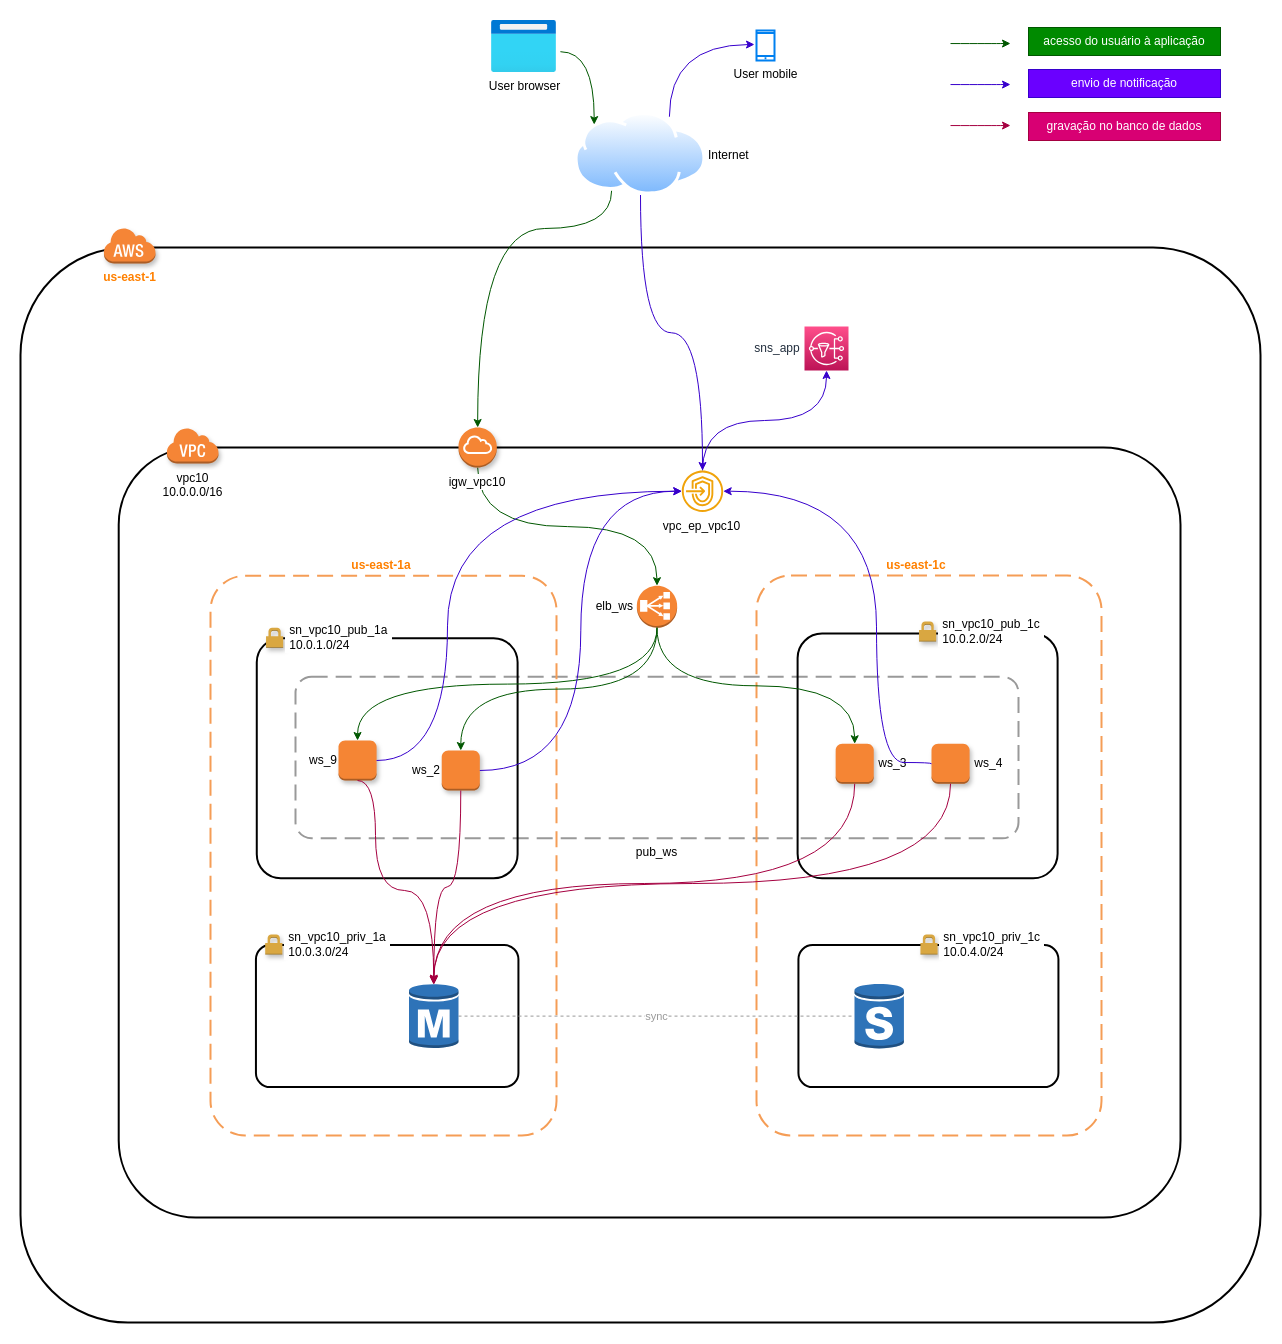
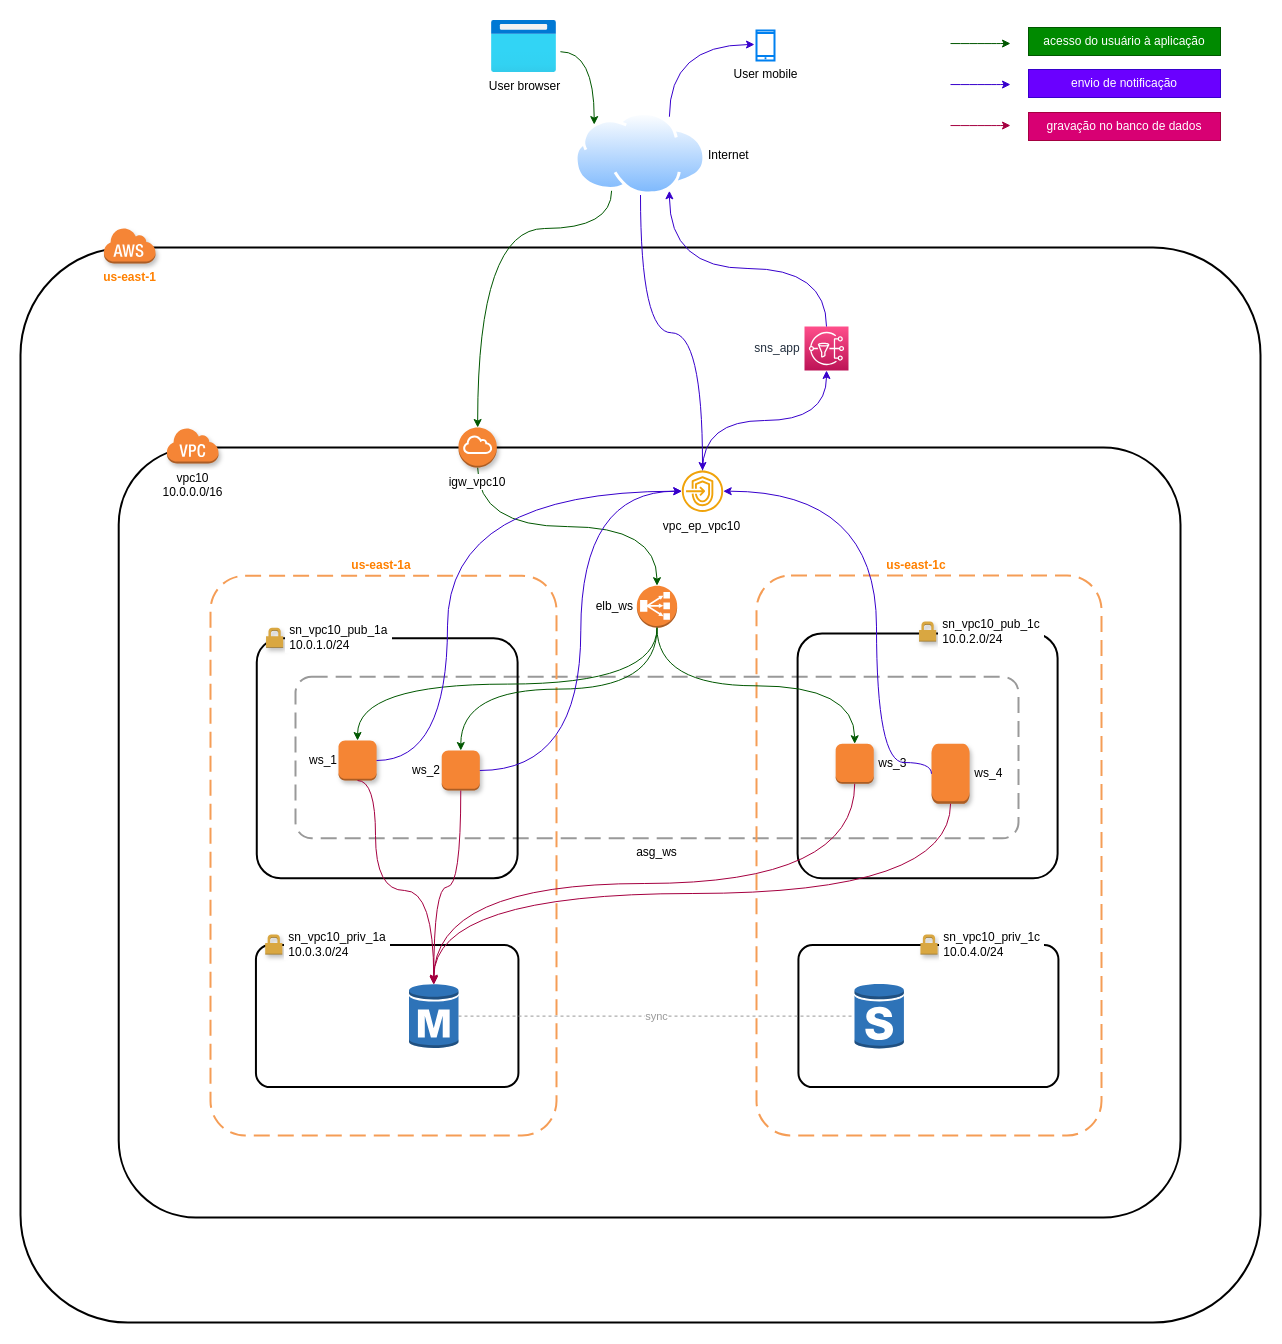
edge "sns_app" -> "Internet": added
node "ws_9": label "ws_9" -> "ws_1"
node "ws_4": size 38x40 -> 38x60
node "pub_ws": label "pub_ws" -> "asg_ws"
